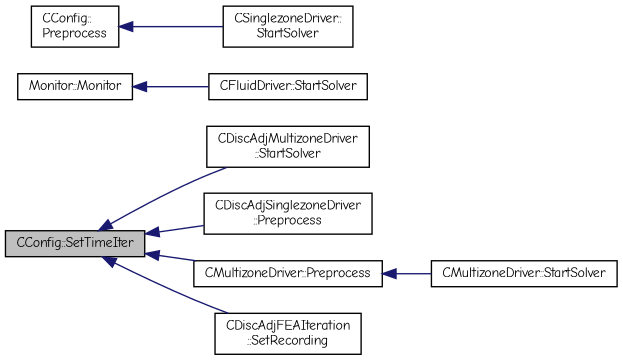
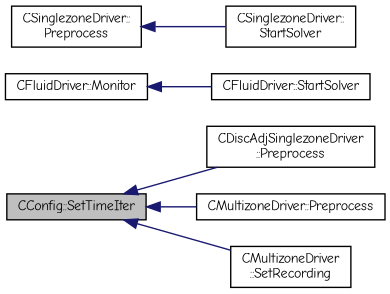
node "CConfig:: Preprocess": label "CConfig:: Preprocess" -> "CSinglezoneDriver:: Preprocess"
node "Monitor::Monitor": label "Monitor::Monitor" -> "CFluidDriver::Monitor"
node "CDiscAdjMultizoneDriver ::StartSolver": removed
node "CMultizoneDriver::StartSolver": removed
node "CDiscAdjFEAIteration ::SetRecording": label "CDiscAdjFEAIteration ::SetRecording" -> "CMultizoneDriver ::SetRecording"
